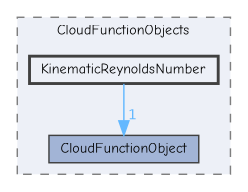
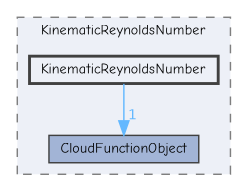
cluster "CloudFunctionObjects": label "CloudFunctionObjects" -> "KinematicReynoldsNumber"
